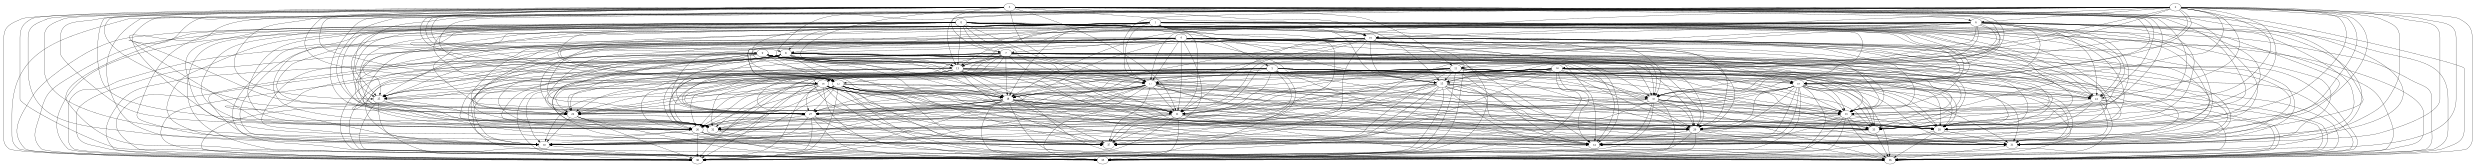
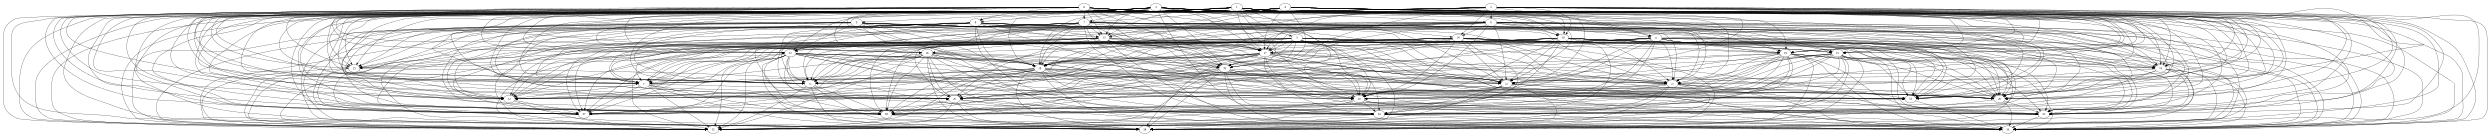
edge "10" -> "8": now "10" -> "26"
edge "22" -> "29": now "1" -> "29"
